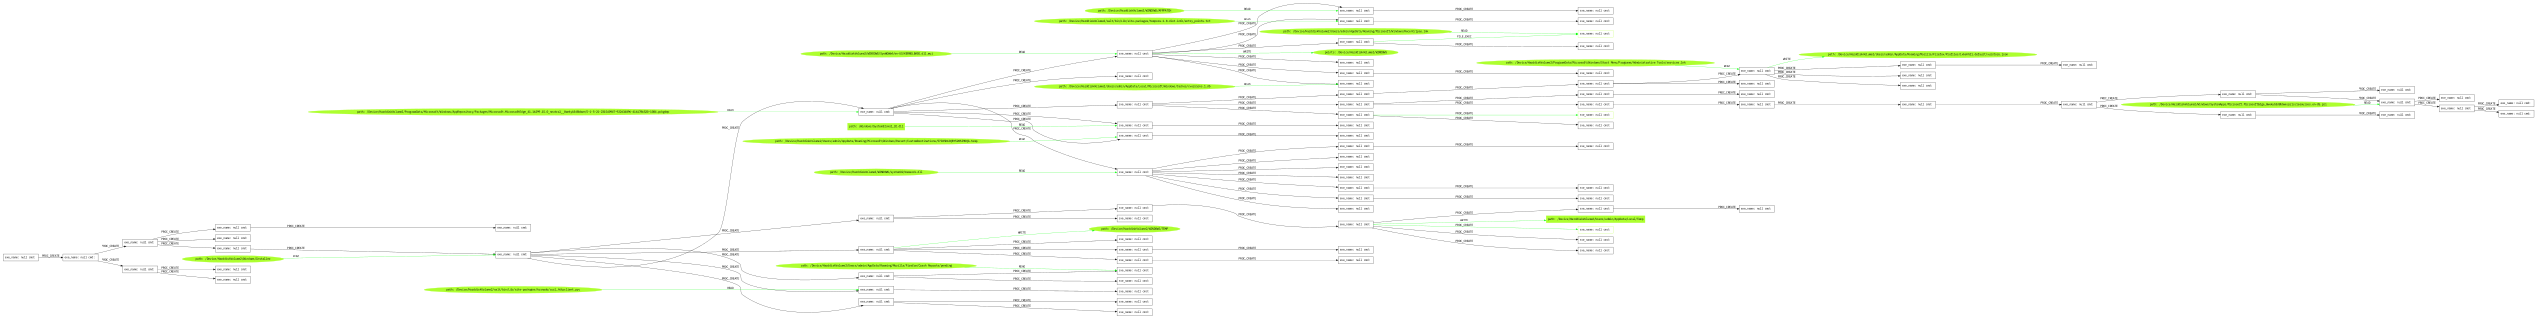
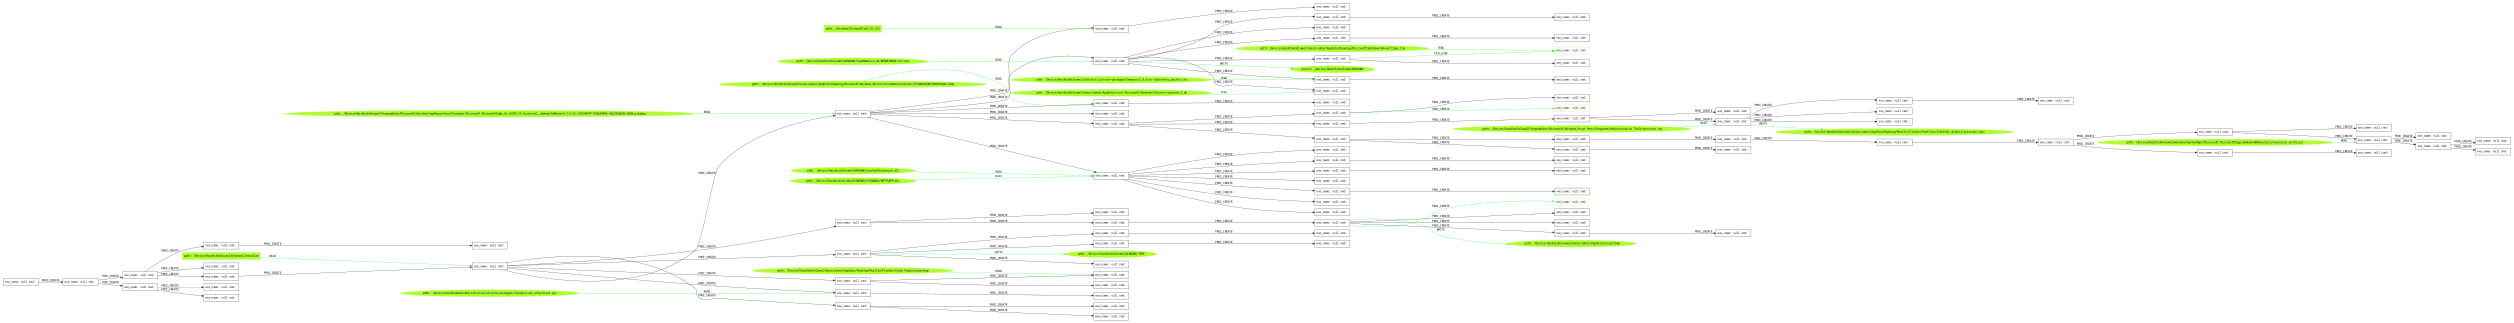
node "path: /Device/HarddiskVolume2/WINDOWS/APPPATCH": removed
node "path: /Device/HarddiskVolume2/WINDOWS/SYSWOW64/NETPROFM.DLL": added
node "path: /Device/HarddiskVolume2/Users/admin/AppData/Local/Temp": shape box -> ellipse
node "path: /Device/HarddiskVolume2/Windows/Installer": shape ellipse -> box
